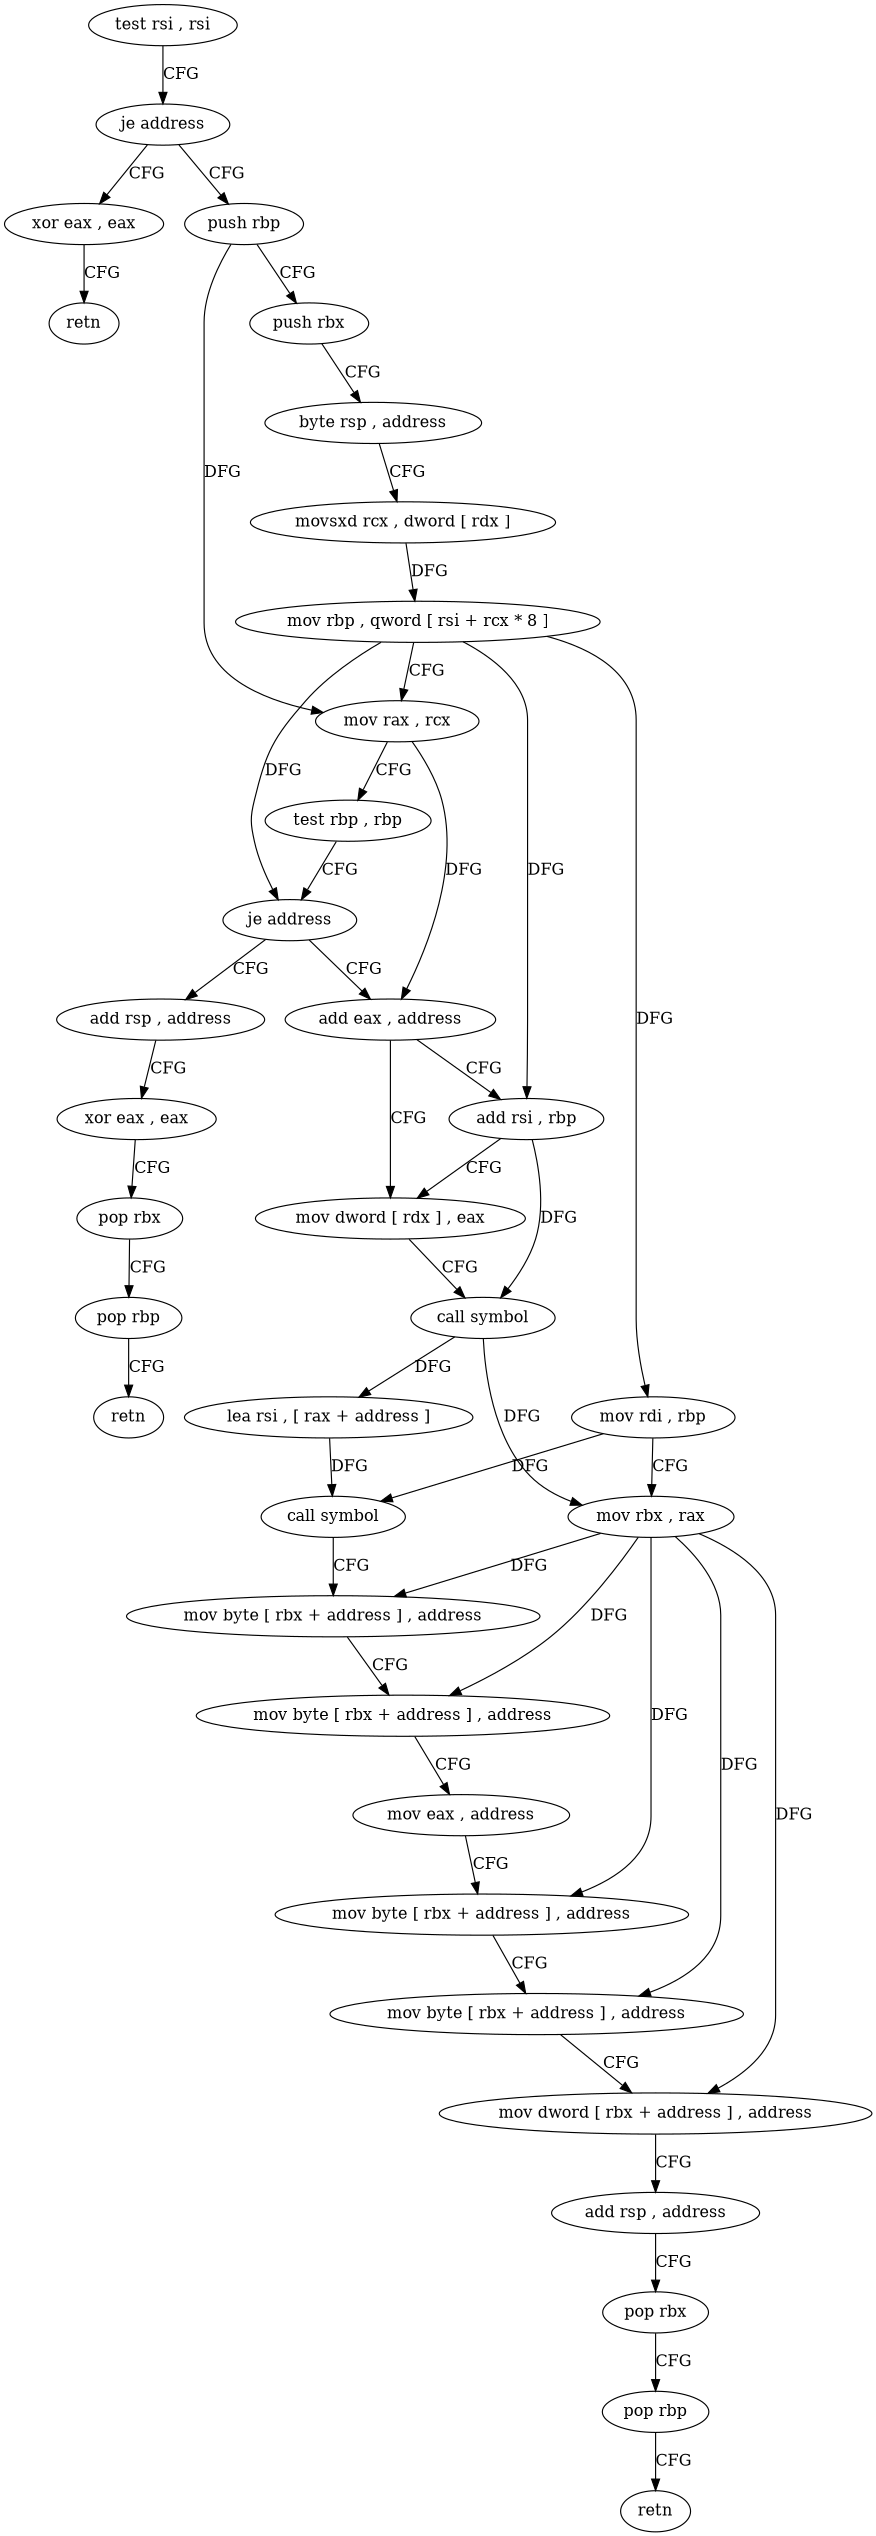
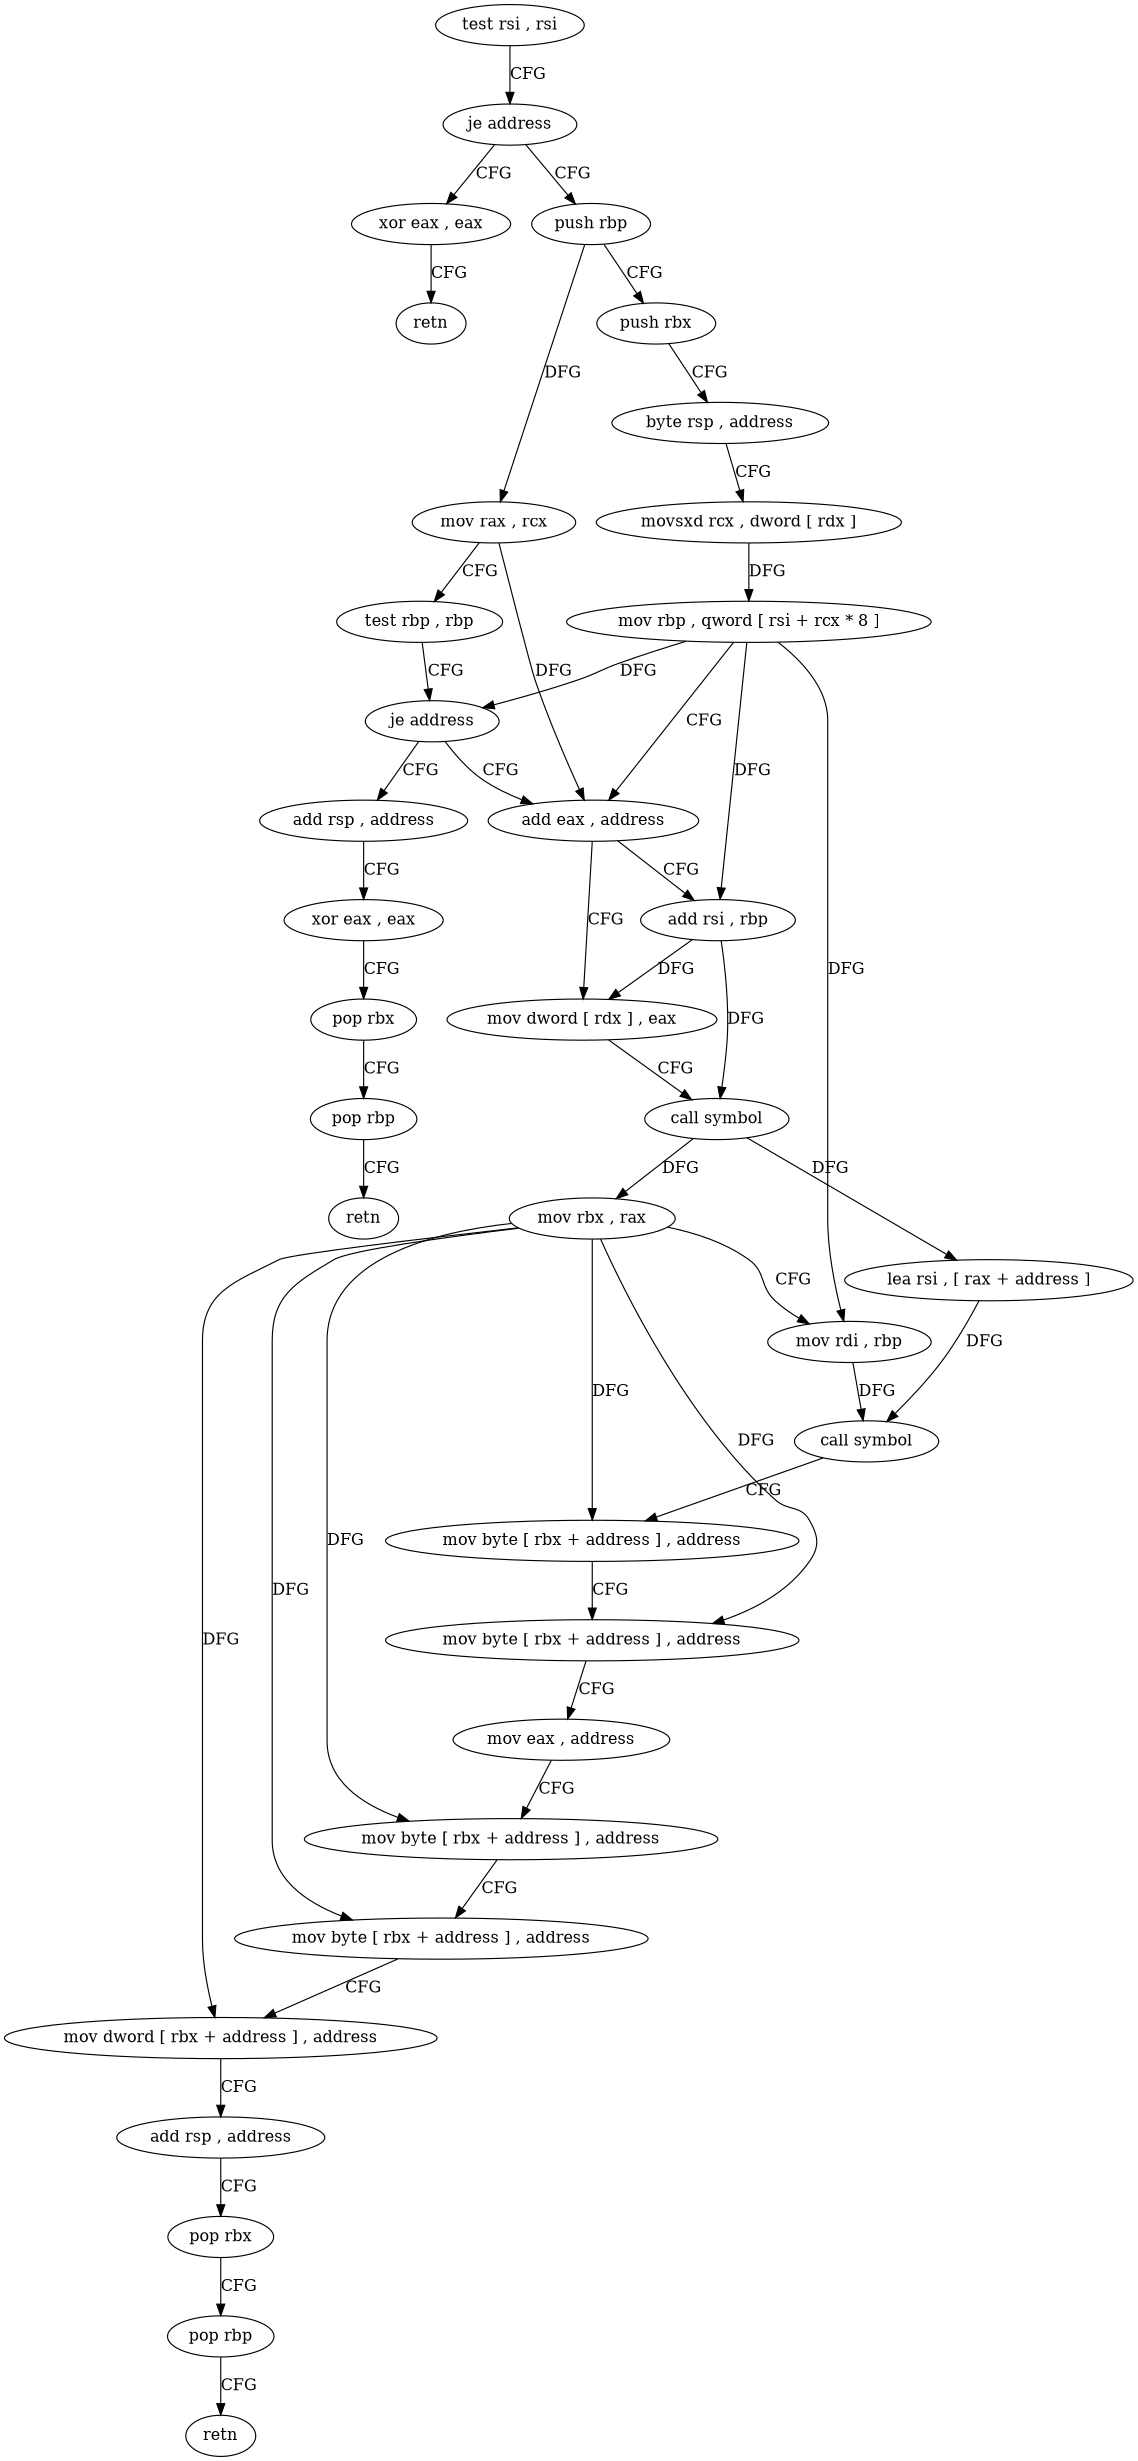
edge "mov rbp , qword [ rsi + rcx * 8 ]" -> "mov rax , rcx": now "mov rbp , qword [ rsi + rcx * 8 ]" -> "add eax , address"
edge "add rsi , rbp" -> "mov dword [ rdx ] , eax": label "CFG" -> "DFG"
edge "mov rdi , rbp" -> "mov rbx , rax": reversed
